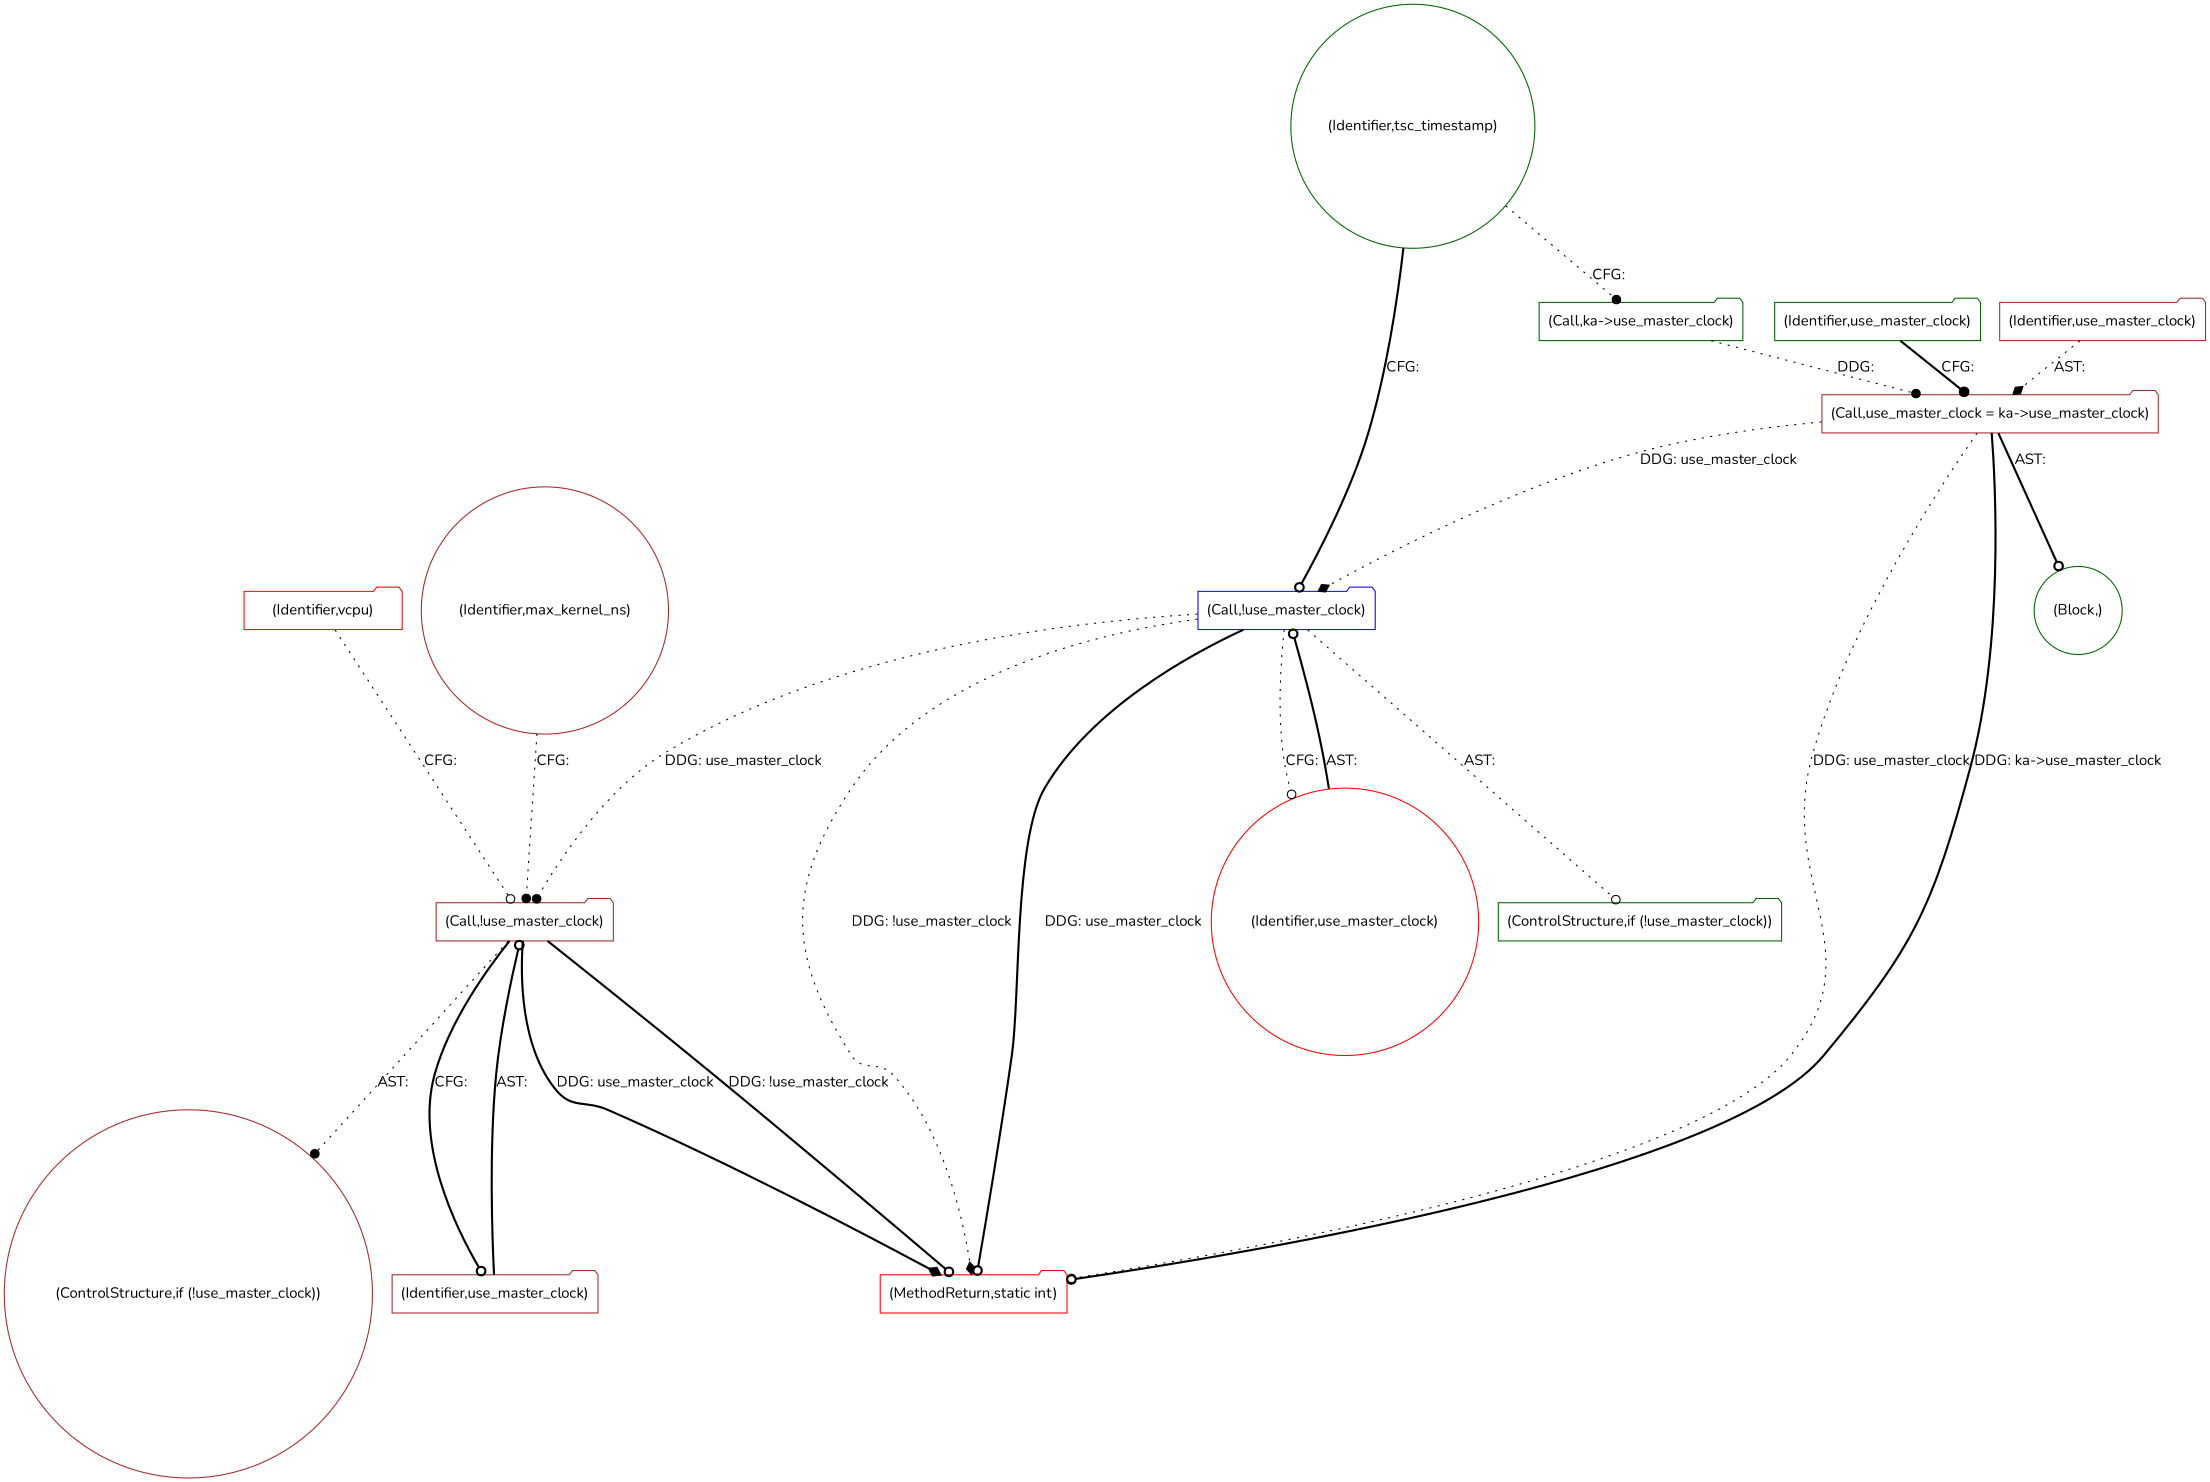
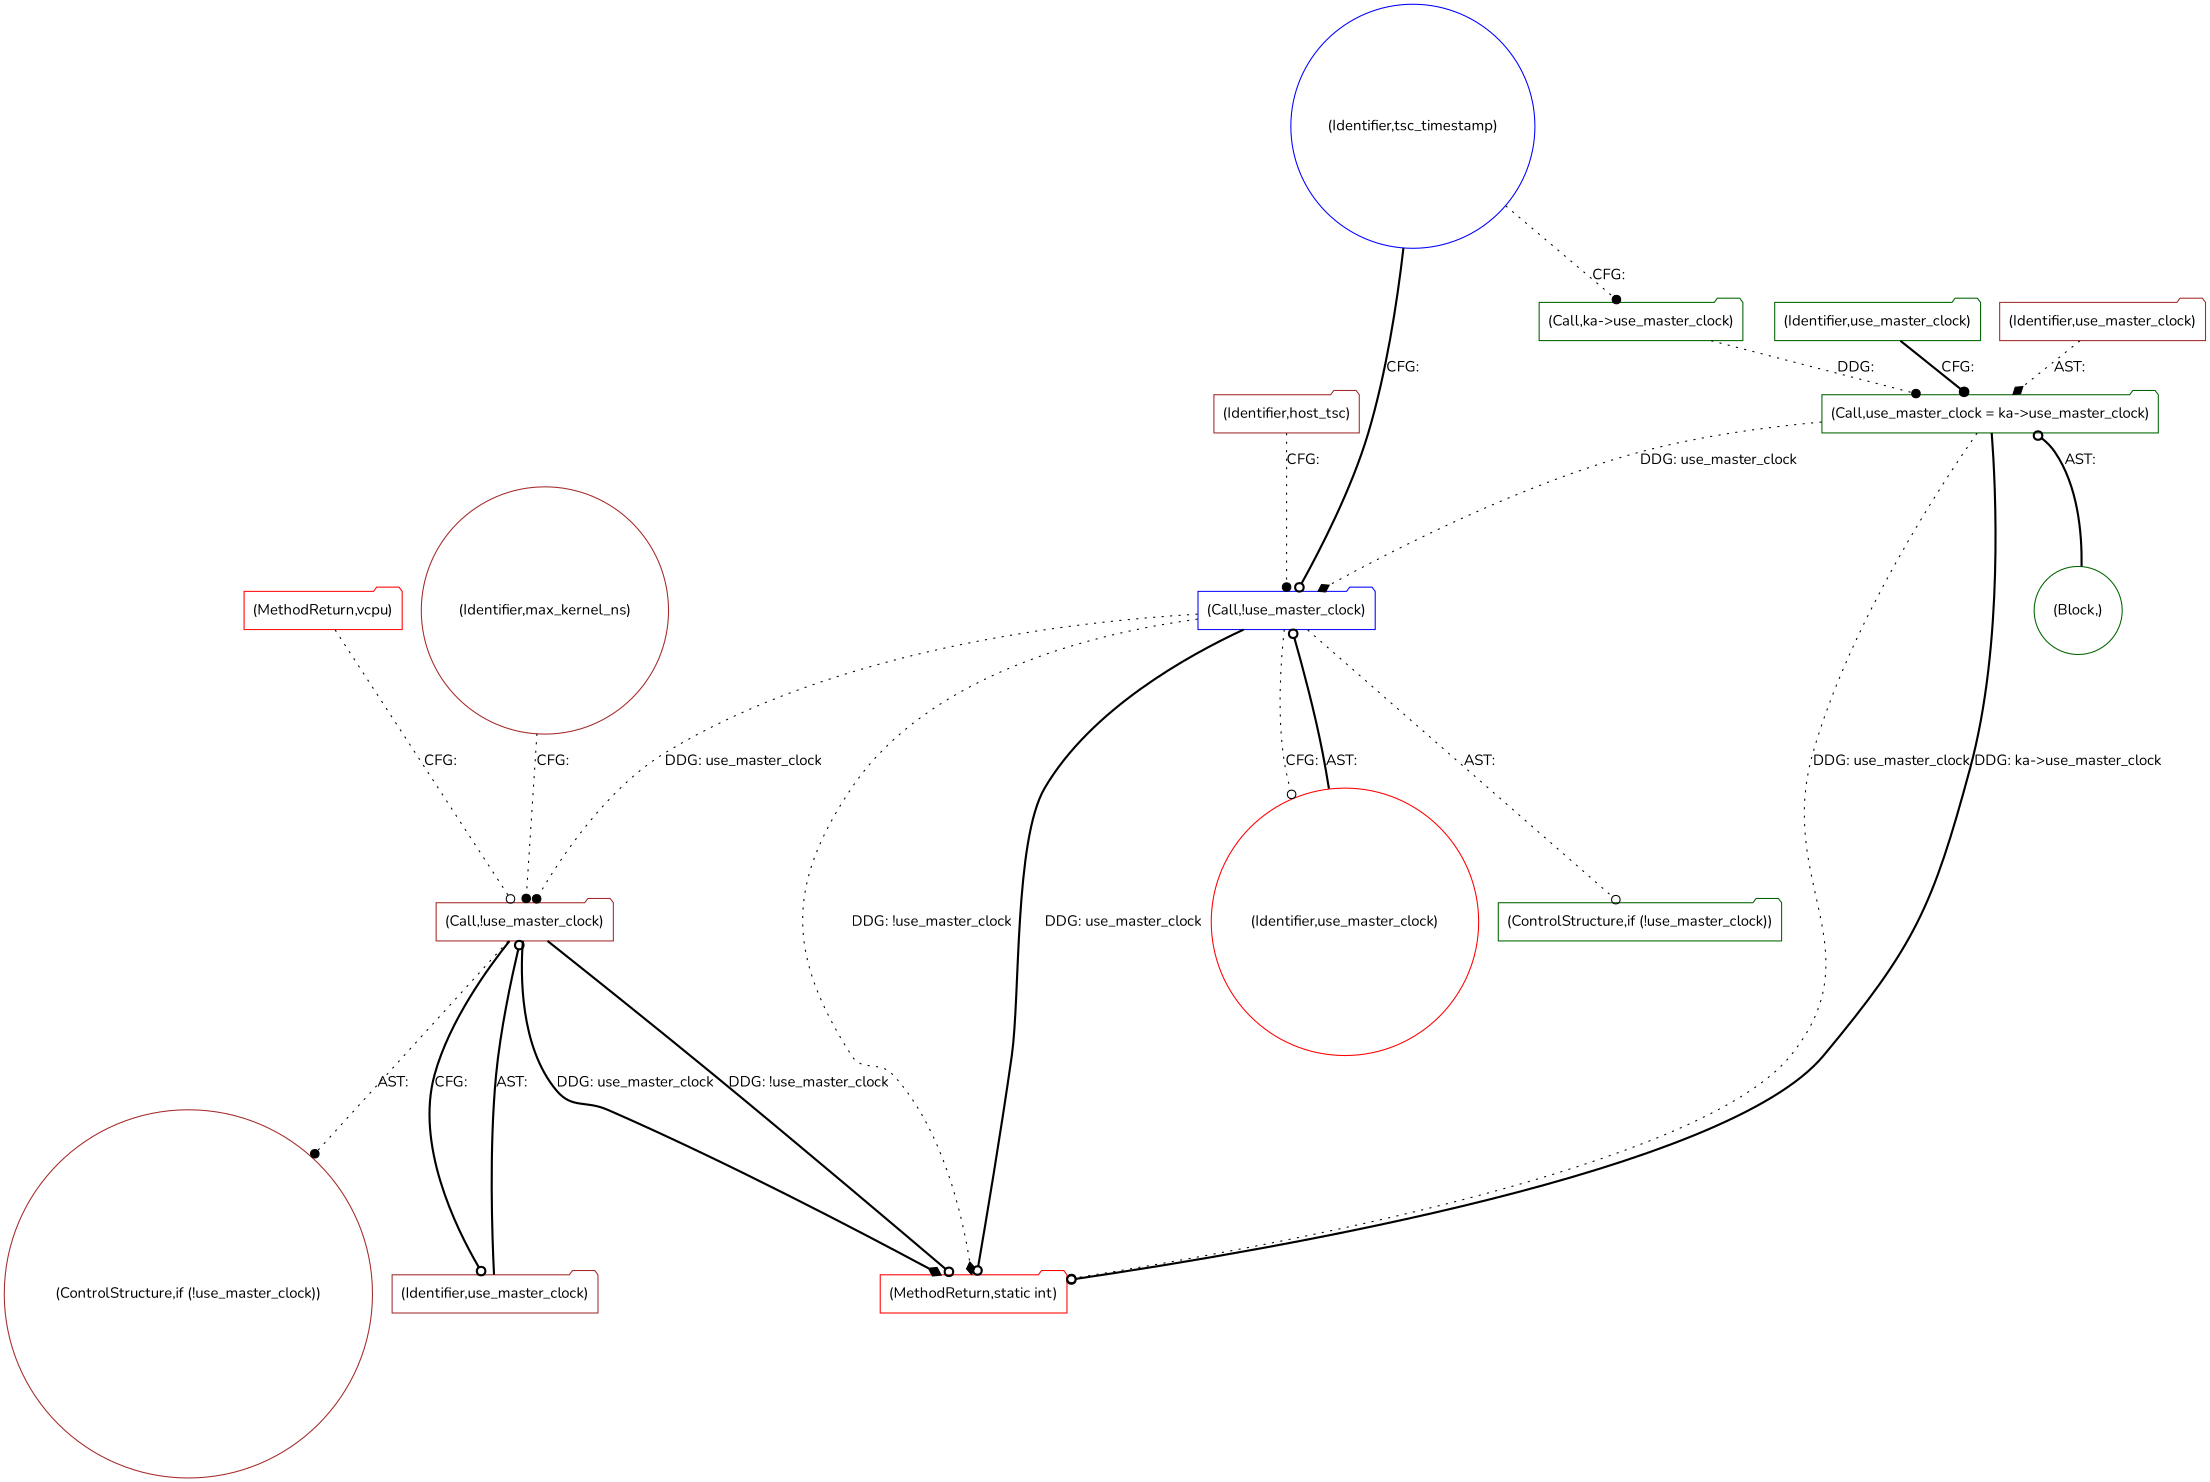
node "(Identifier,tsc_timestamp)": color darkgreen -> blue
node "(Identifier,host_tsc)": added
node "(Call,use_master_clock = ka->use_master_clock)": color brown -> darkgreen
edge "(Call,use_master_clock = ka->use_master_clock)" -> "(Block,)": reversed
node "(Identifier,vcpu)": label "(Identifier,vcpu)" -> "(MethodReturn,vcpu)"
